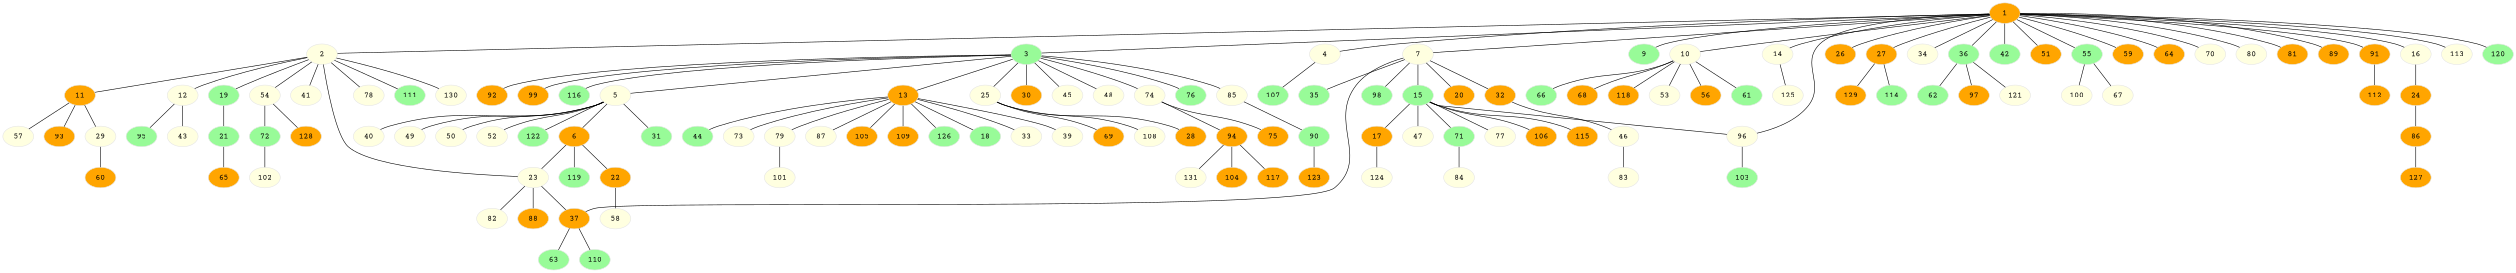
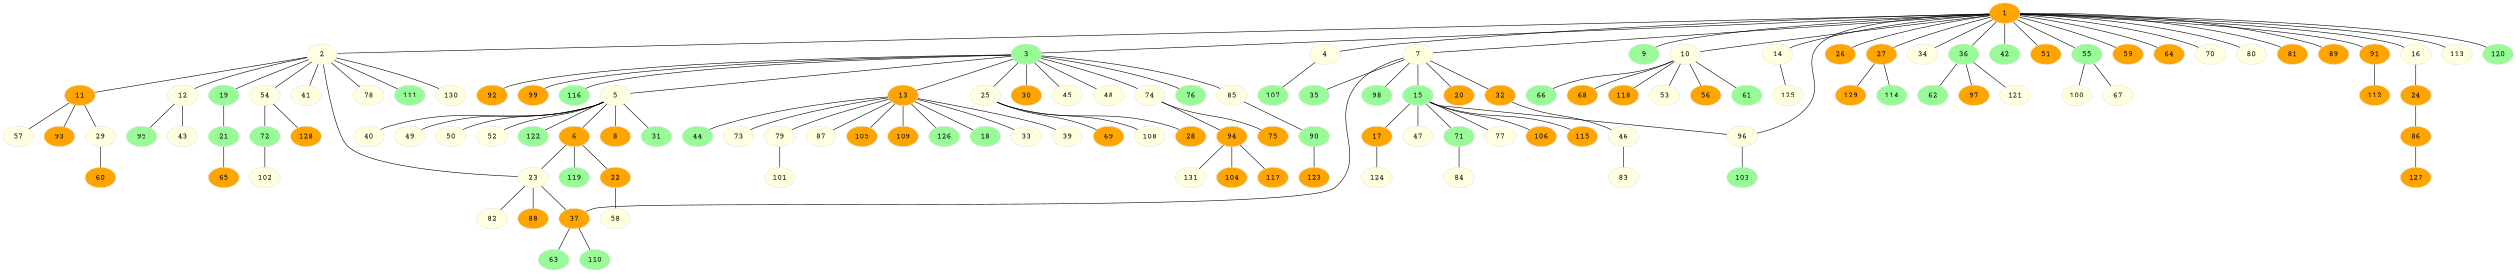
node "8": added
